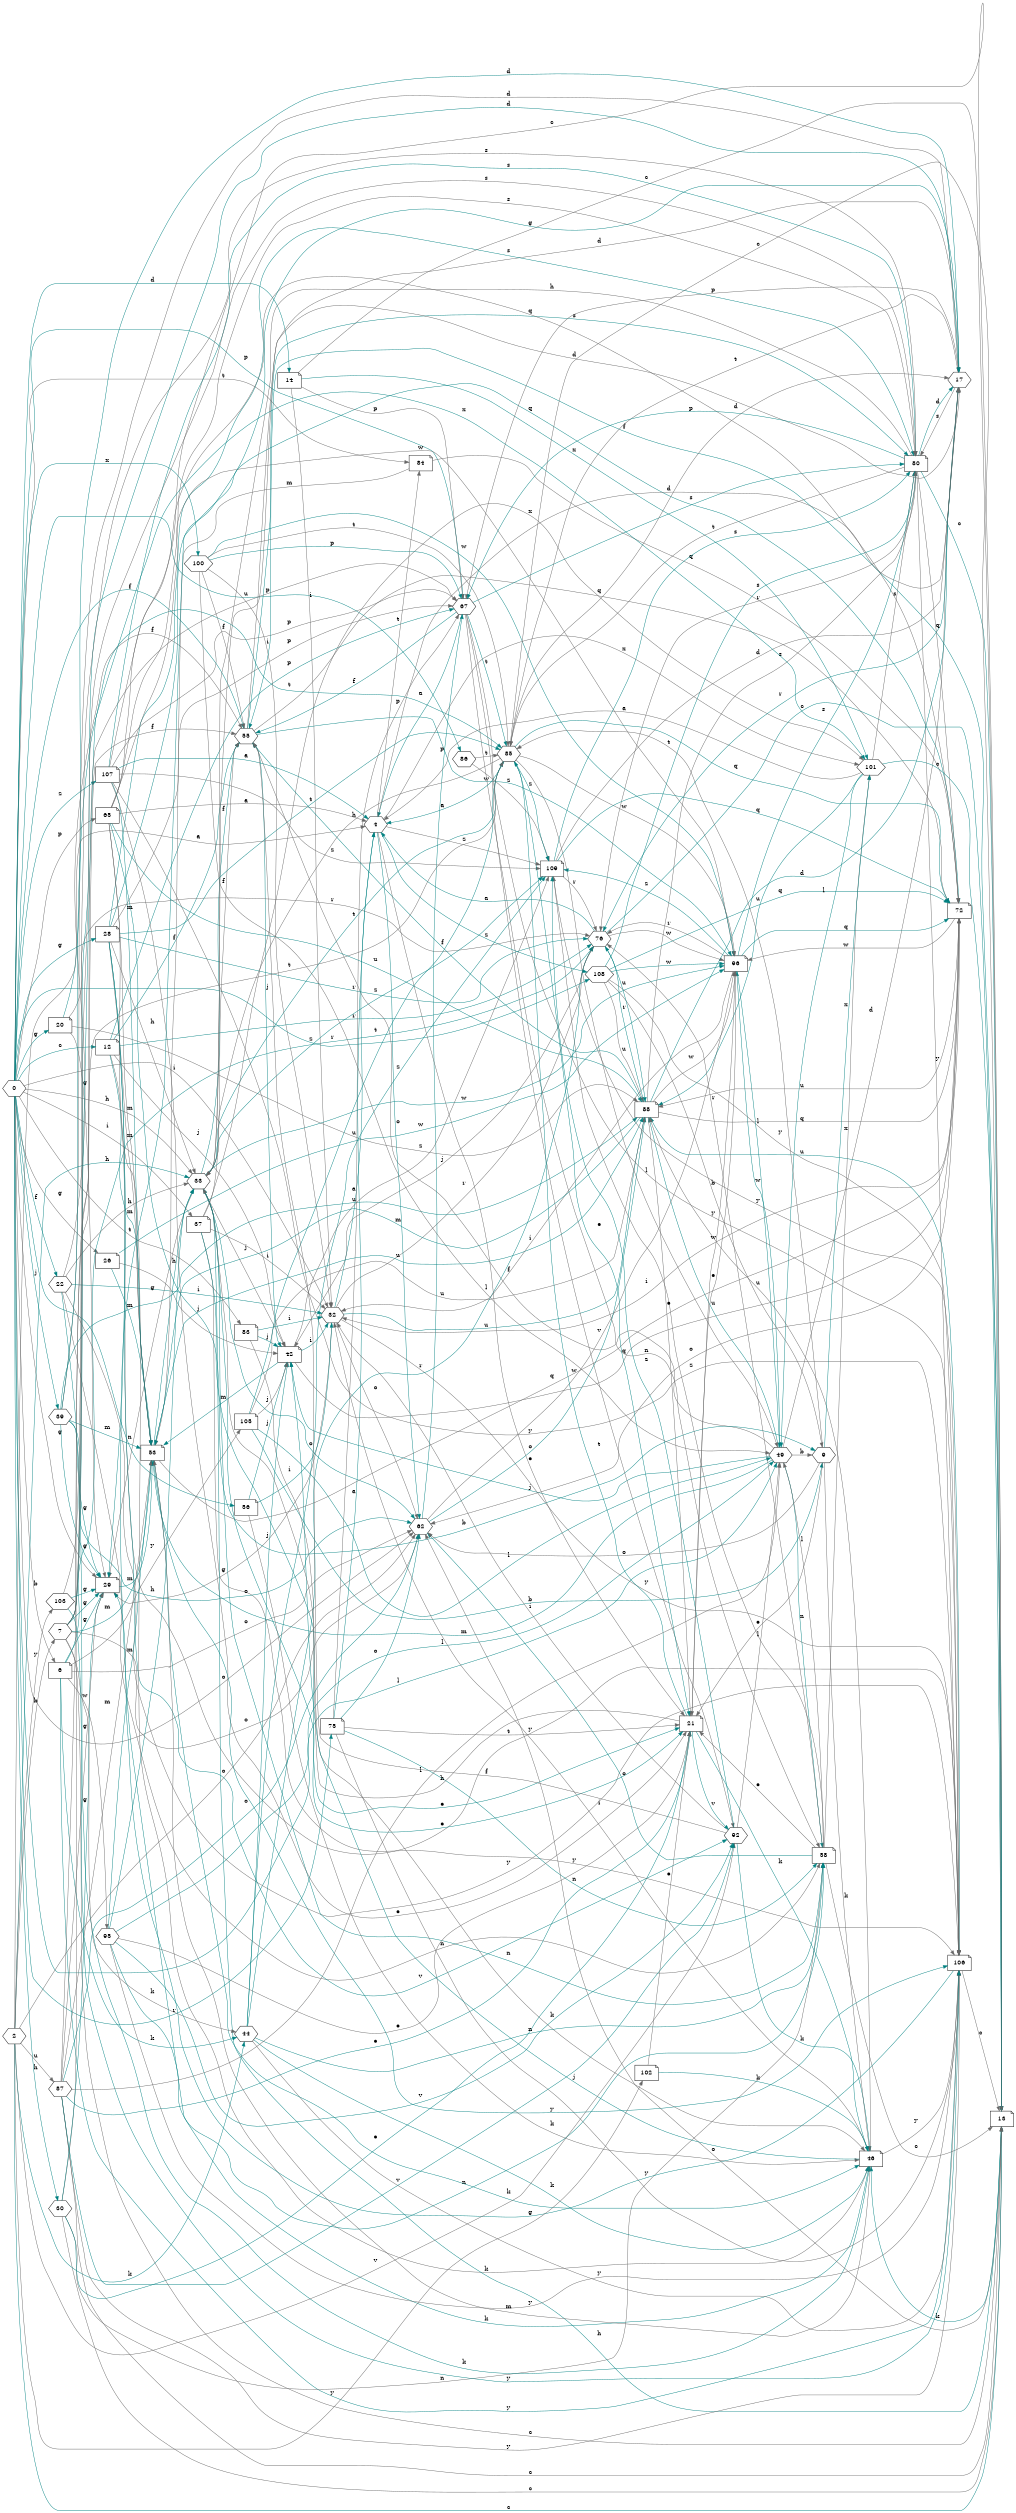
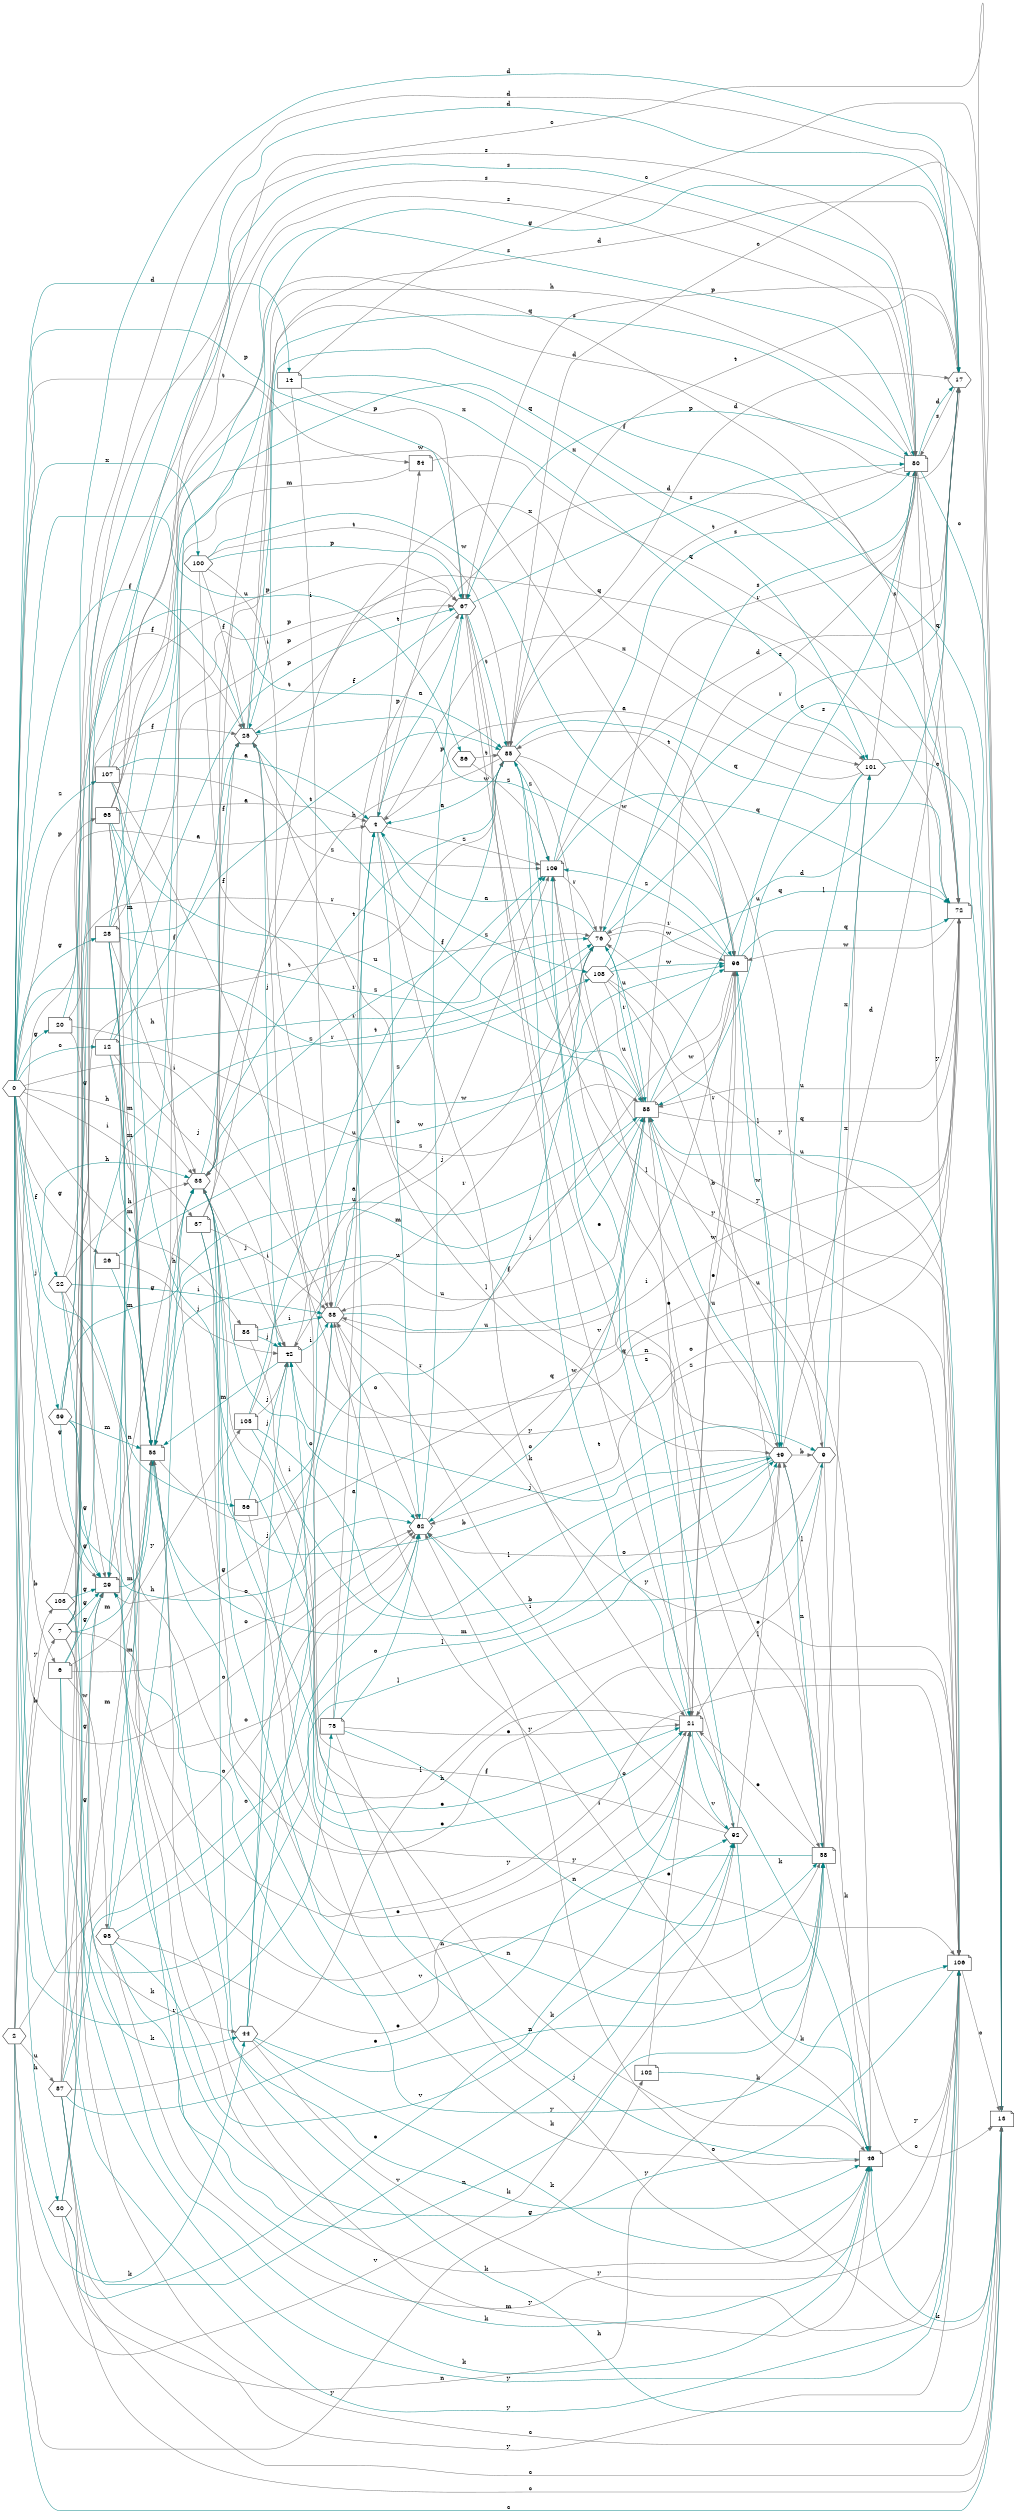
node "55": label "55" -> "25"
node "32": label "32" -> "38"
edge "62" -> "88": reversed
edge "4" -> "21": label "e" -> "k"
edge "75" -> "21": label "t" -> "e"
